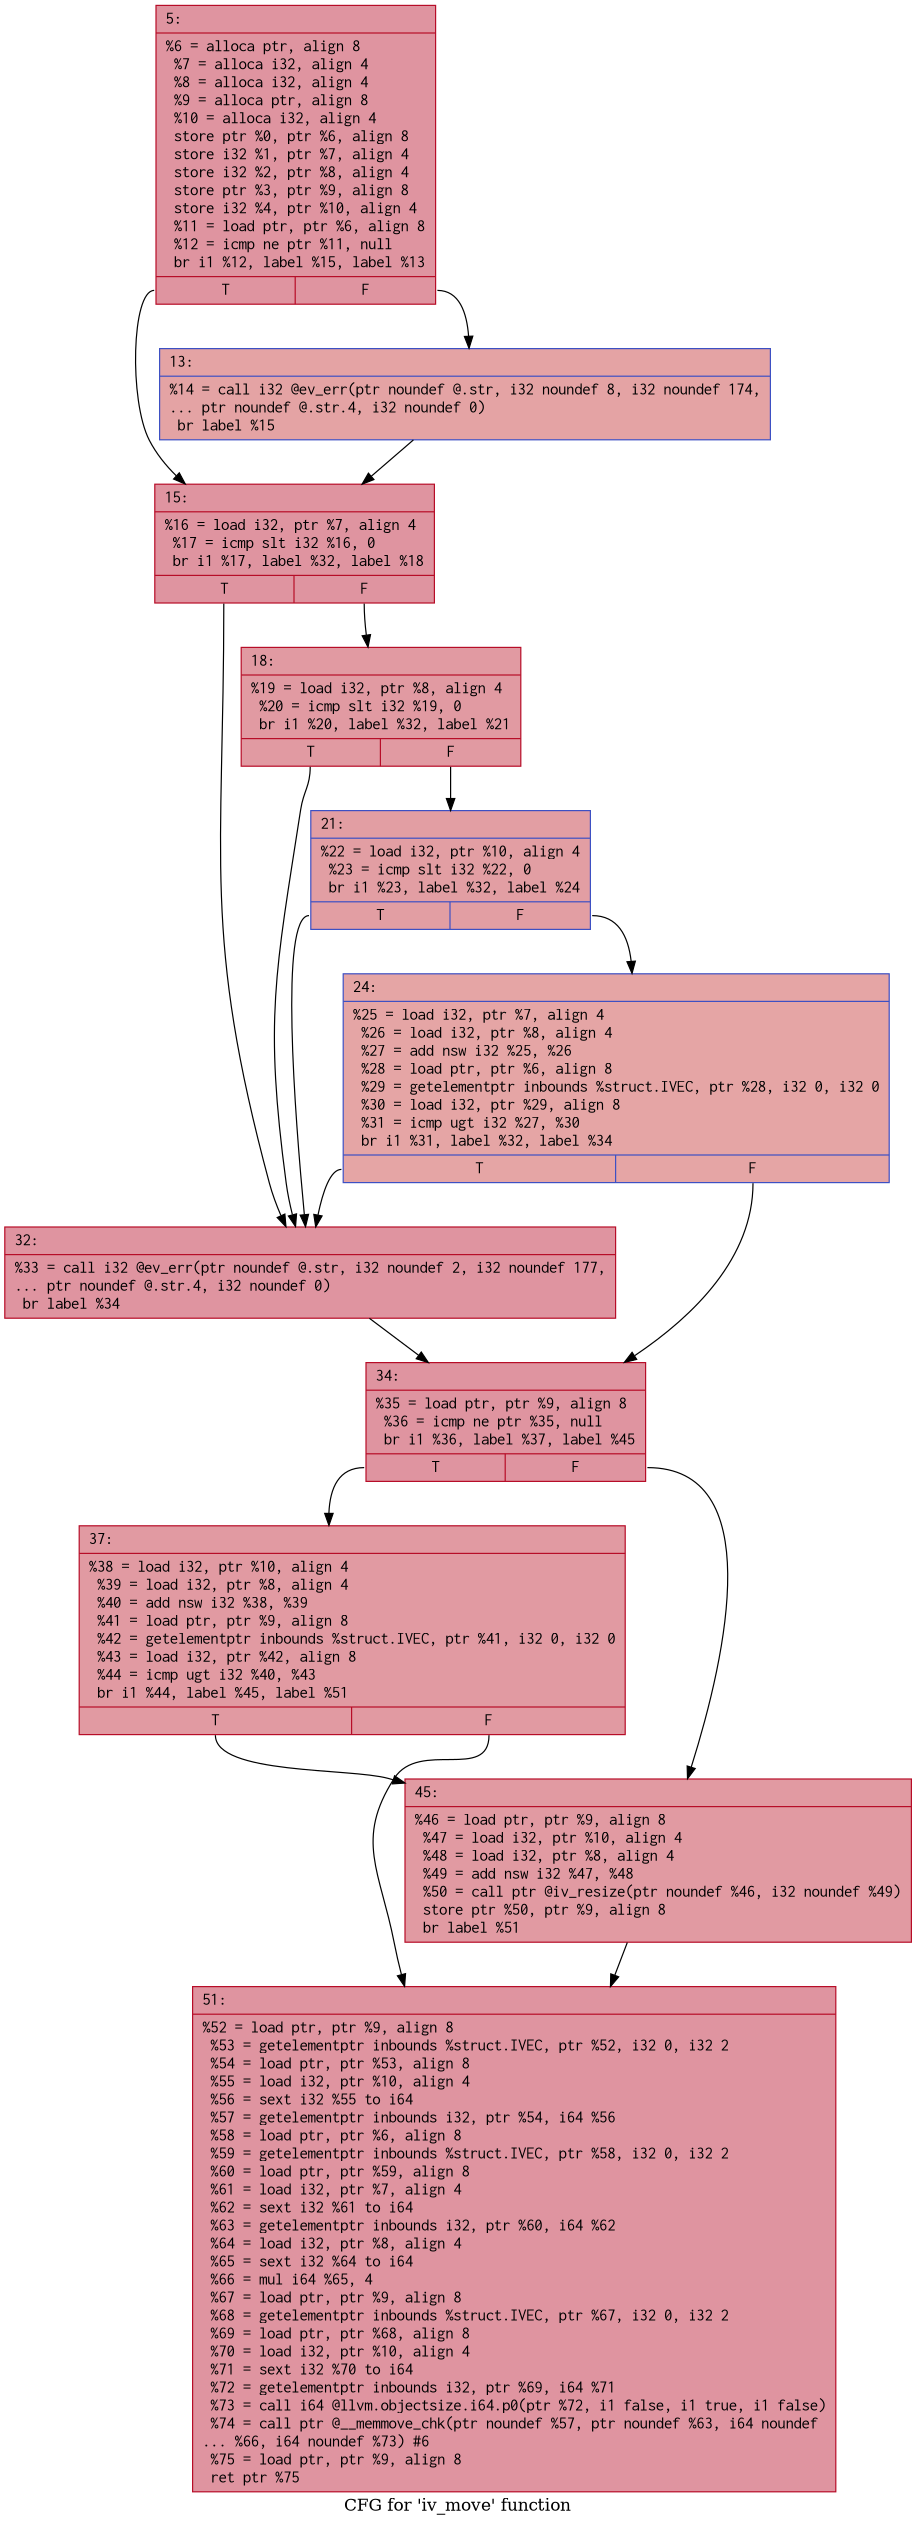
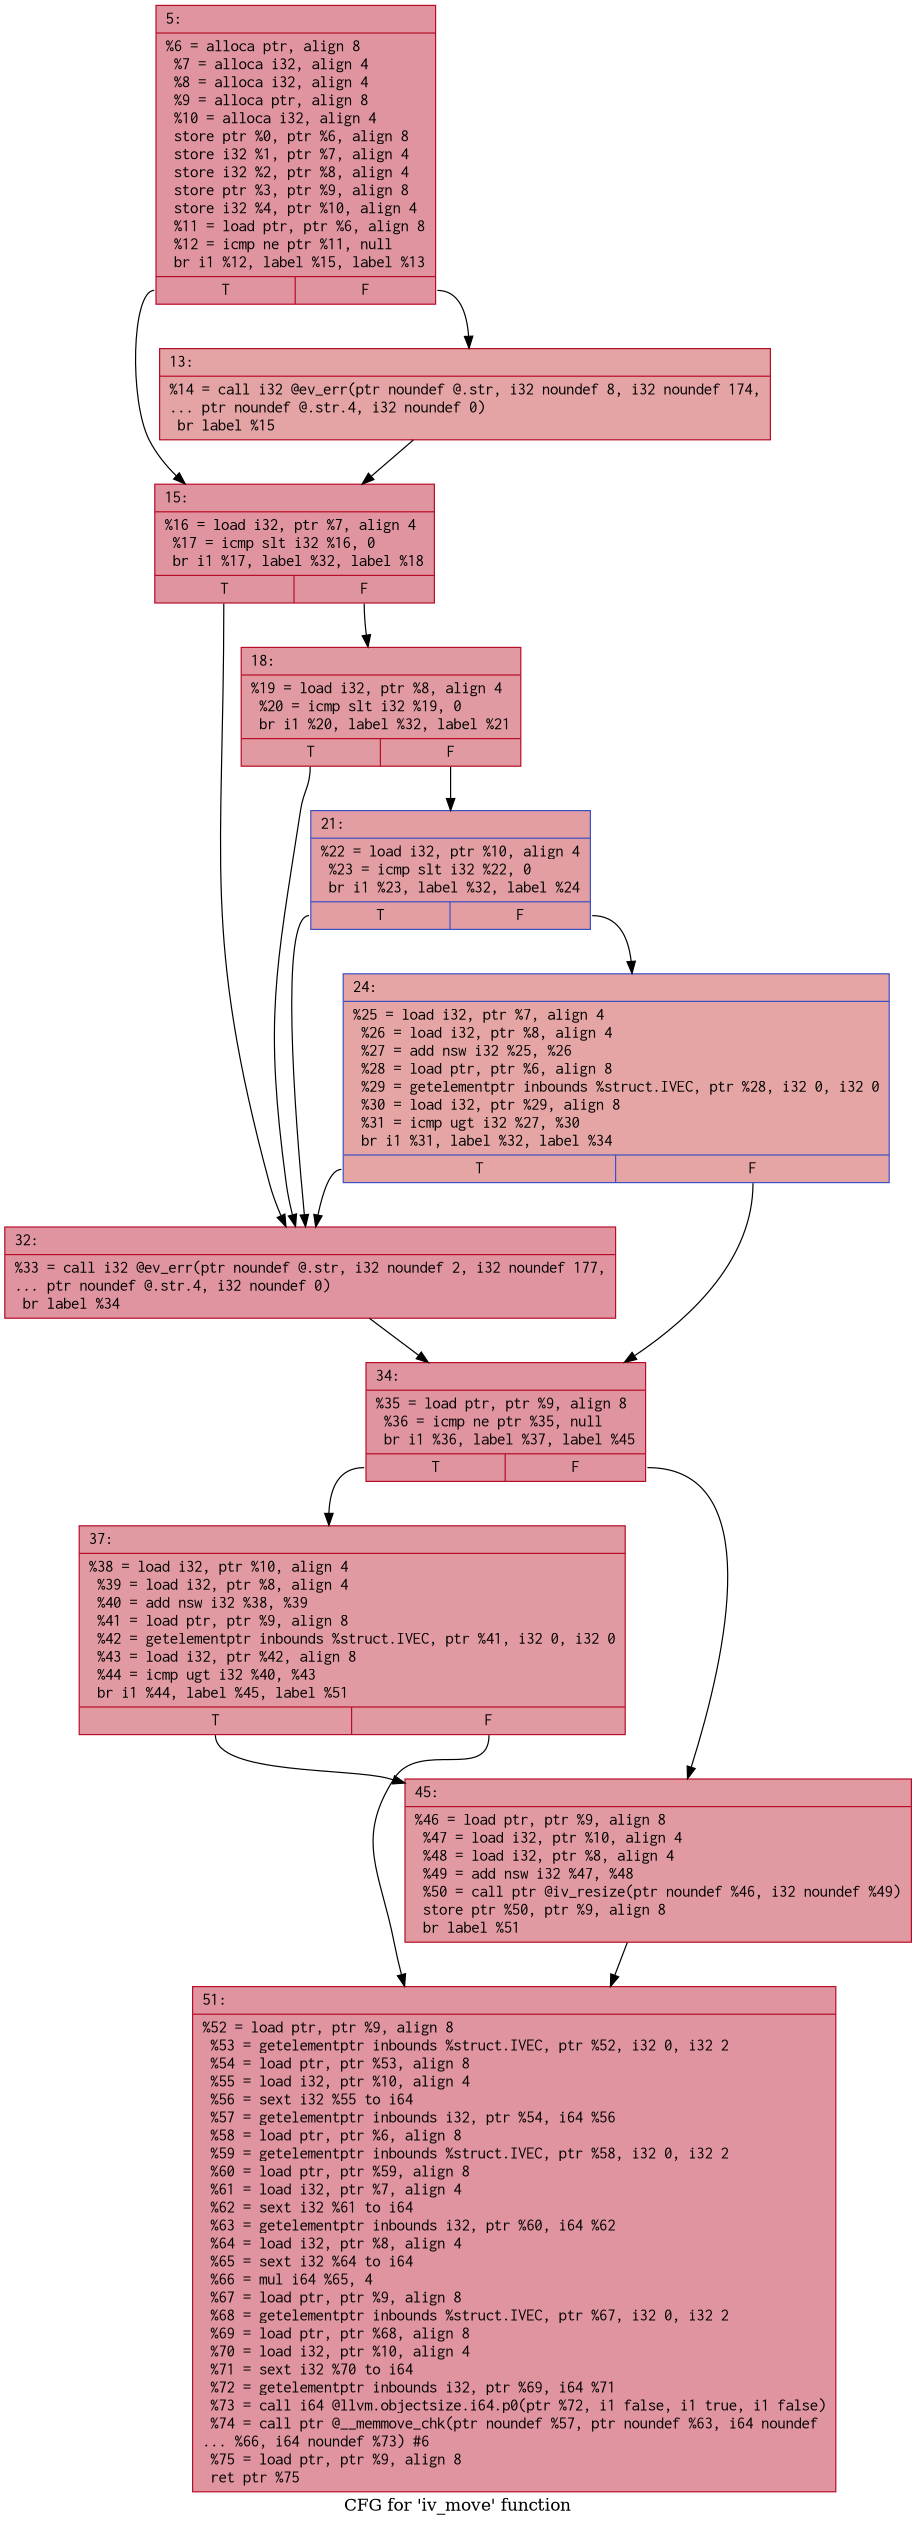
node "13:": color #3d50c3ff -> #b70d28ff
